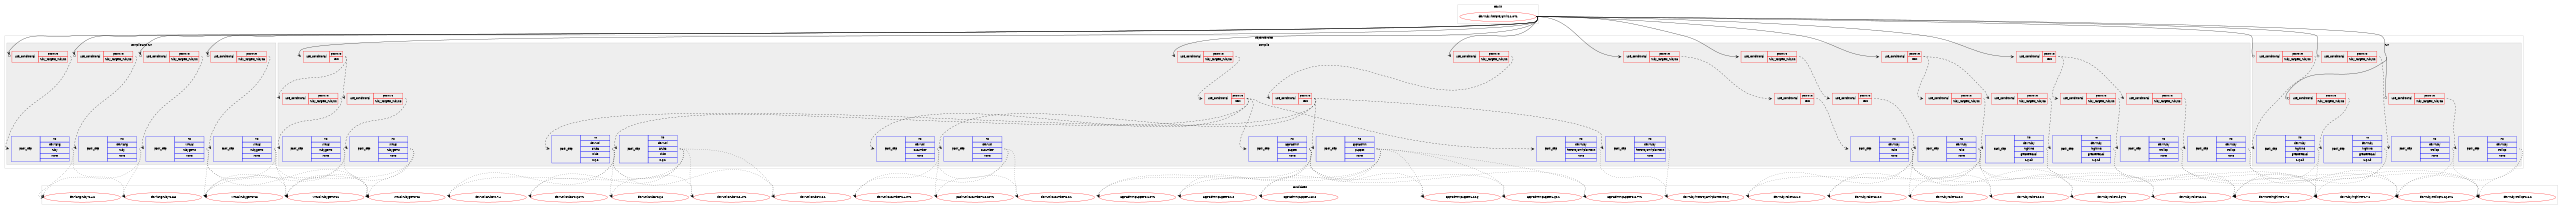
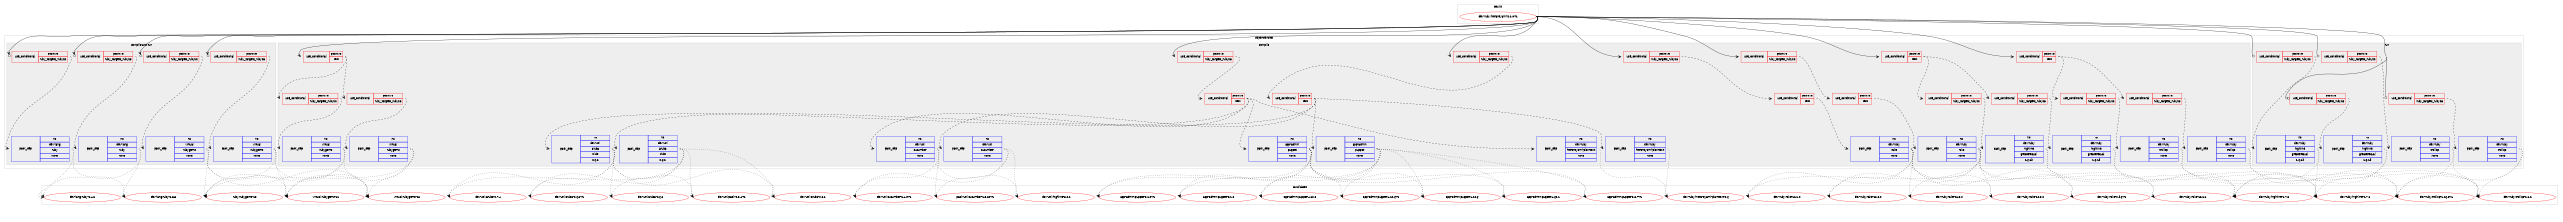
node "virtual/rubygems-13": label "virtual/rubygems-13" -> "ruby/rubygems-13"
node "dev-util/aruba-0.5.4-r1": label "dev-util/aruba-0.5.4-r1" -> "dev-util/pack-0.5.4-r1"
node "dev-util/cucumber-3.0.1": label "dev-util/cucumber-3.0.1" -> "dev-util/highline-3.0.1"
node "app-admin/puppet-4.10.6-r1": added
node "dev-none/highline-1.7.8": label "dev-none/highline-1.7.8" -> "dev-ruby/highline-1.7.8"
